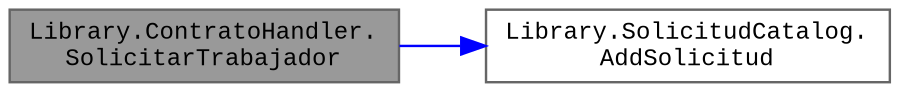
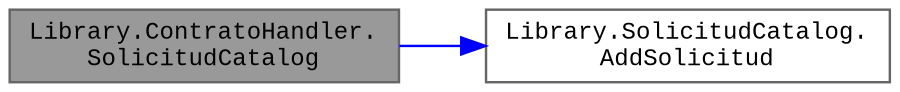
node "Library.ContratoHandler. SolicitarTrabajador": label "Library.ContratoHandler. SolicitarTrabajador" -> "Library.ContratoHandler. SolicitudCatalog"
